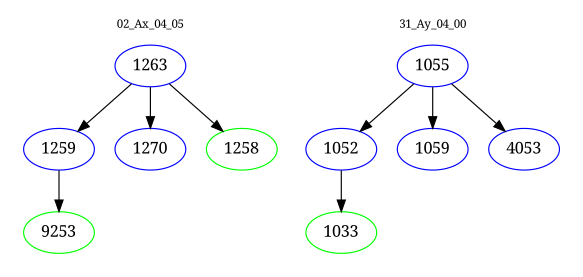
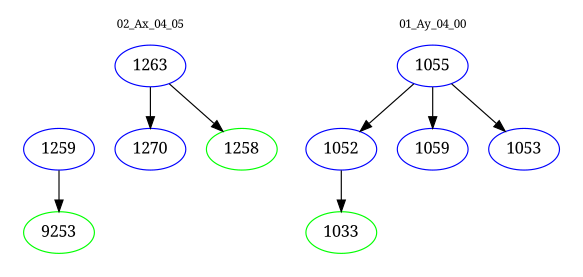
cluster "31_Ay_04_00": label "31_Ay_04_00" -> "01_Ay_04_00"
edge "1263" -> "1259": removed
node "4053": label "4053" -> "1053"
